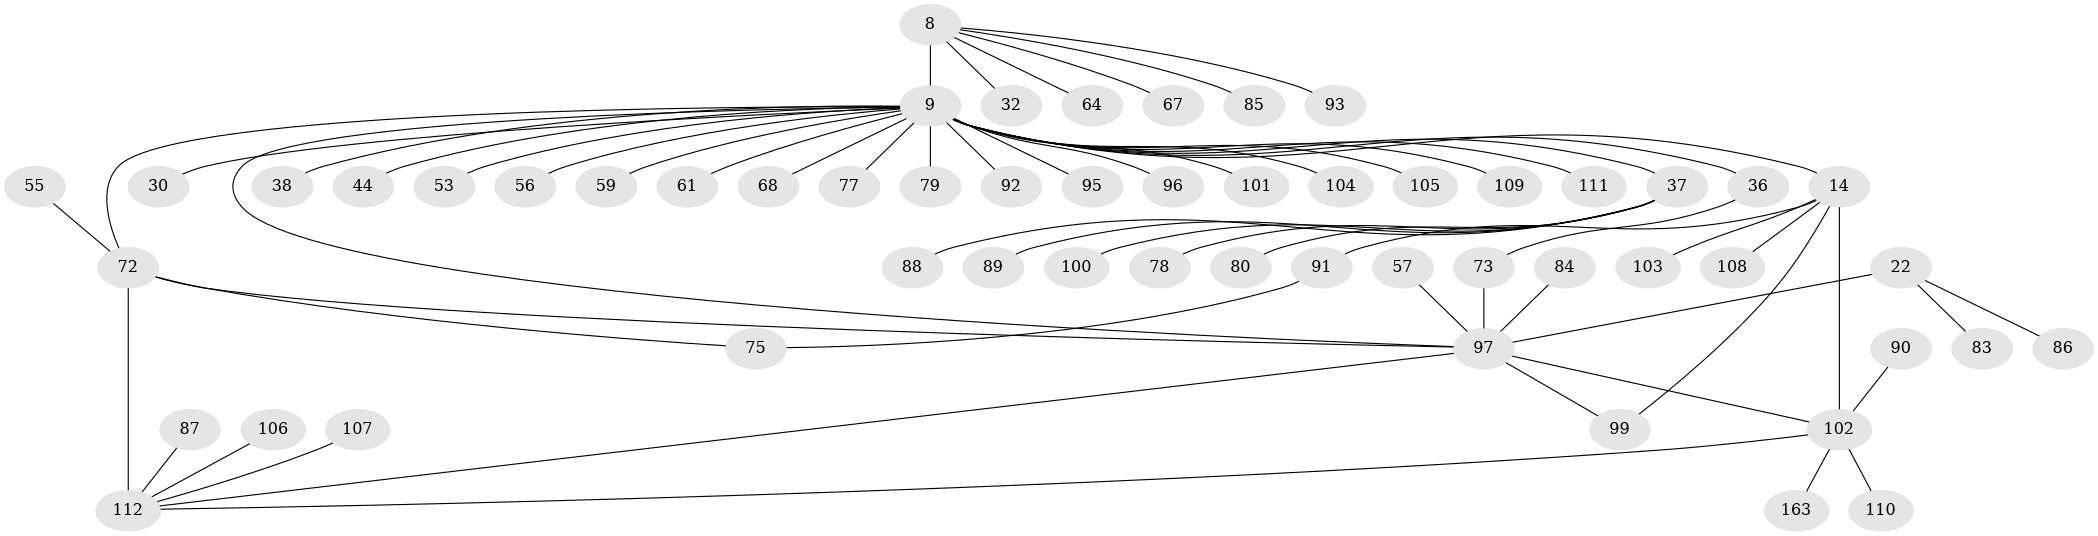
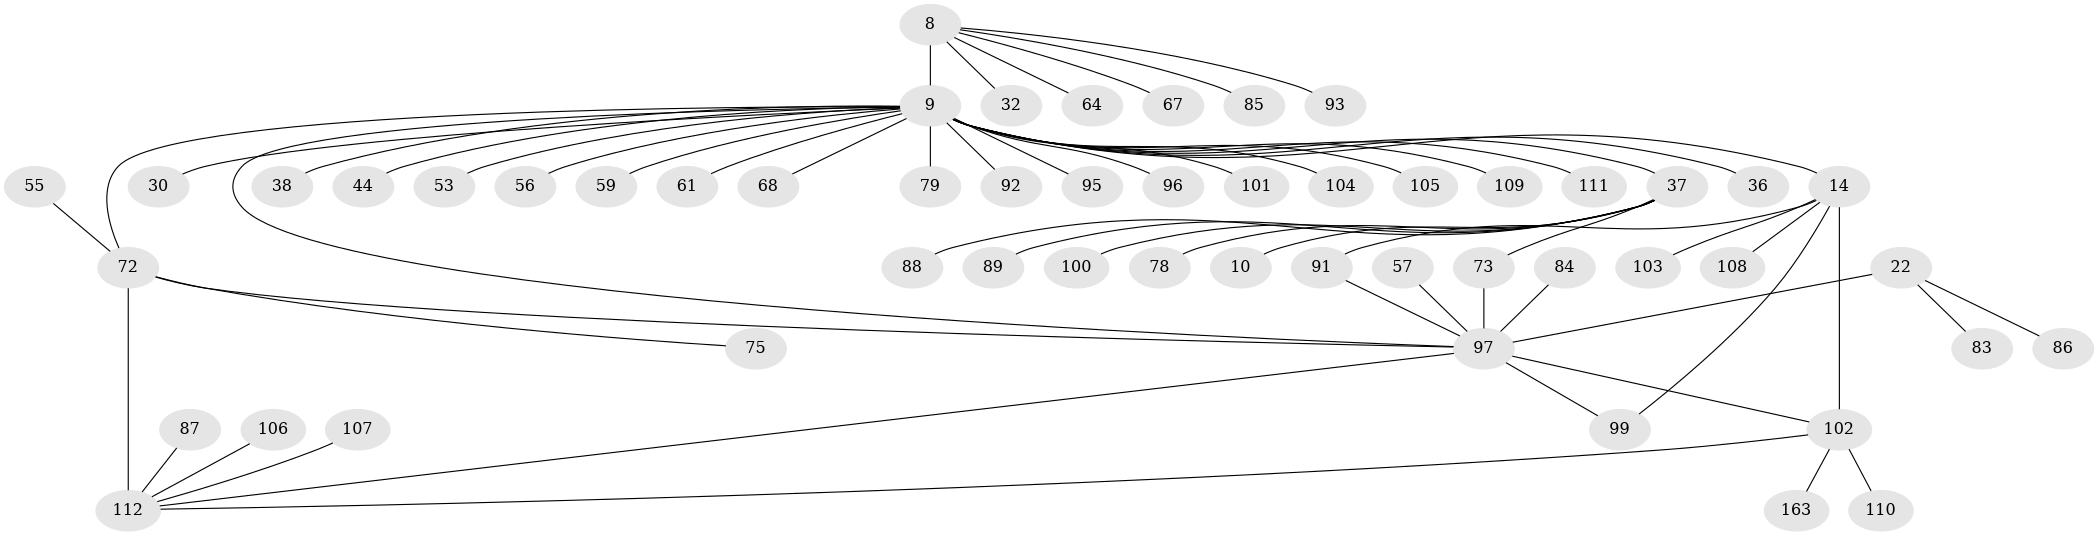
node "77": removed
edge "36" -- "73": now "37" -- "73"
node "80": label "80" -> "10"
edge "91" -- "75": now "91" -- "97"
node "90": removed
